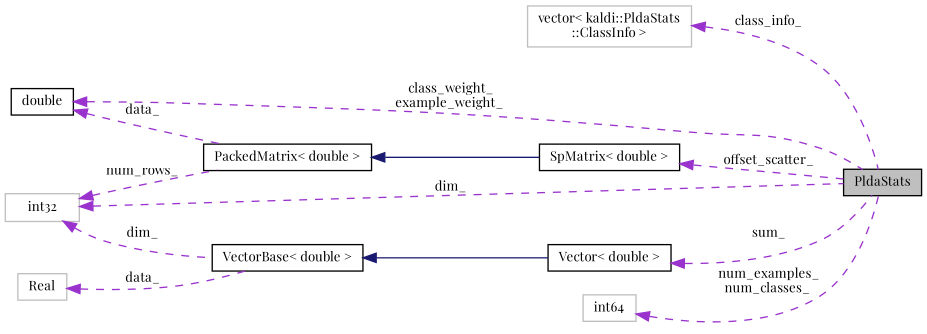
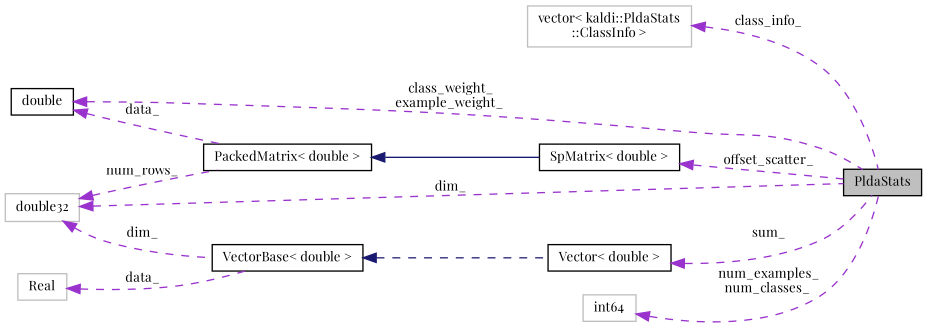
node "int32": label "int32" -> "double32"
edge "Vector< double >" -> "VectorBase< double >": style solid -> dashed
